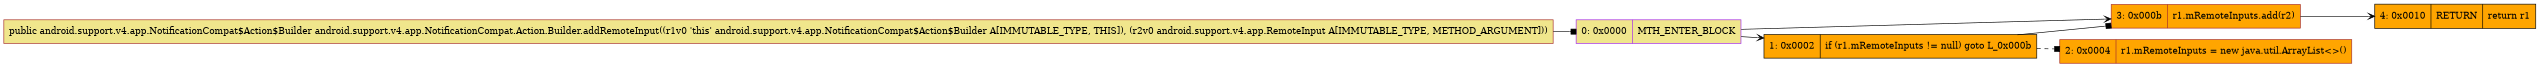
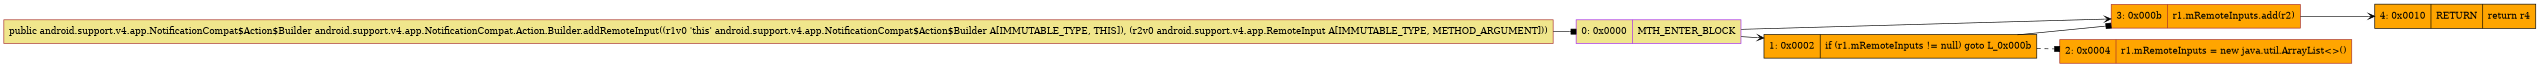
node "4: 0x0010": text "return r1" -> "return r4"
